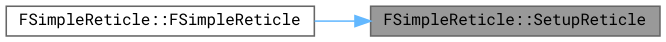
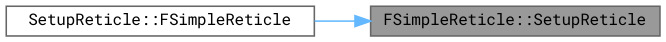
node "FSimpleReticle::FSimpleReticle": label "FSimpleReticle::FSimpleReticle" -> "SetupReticle::FSimpleReticle"
